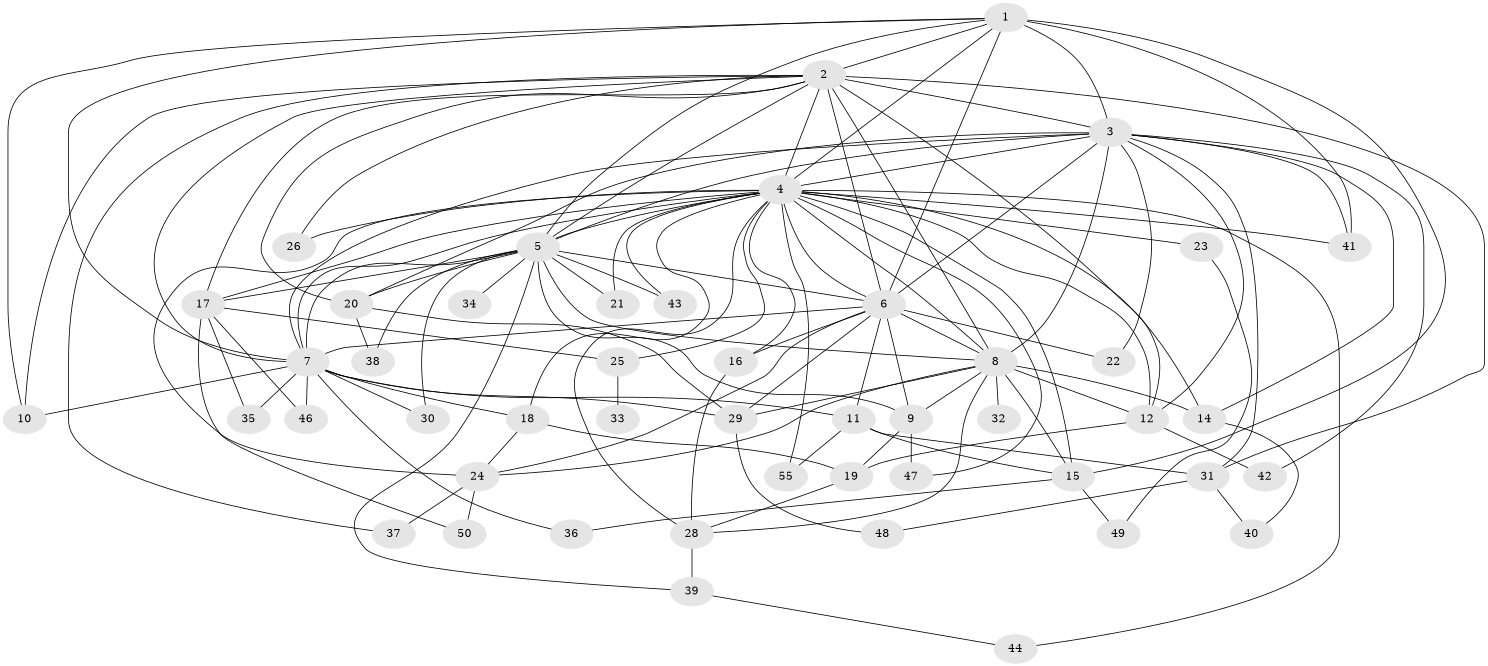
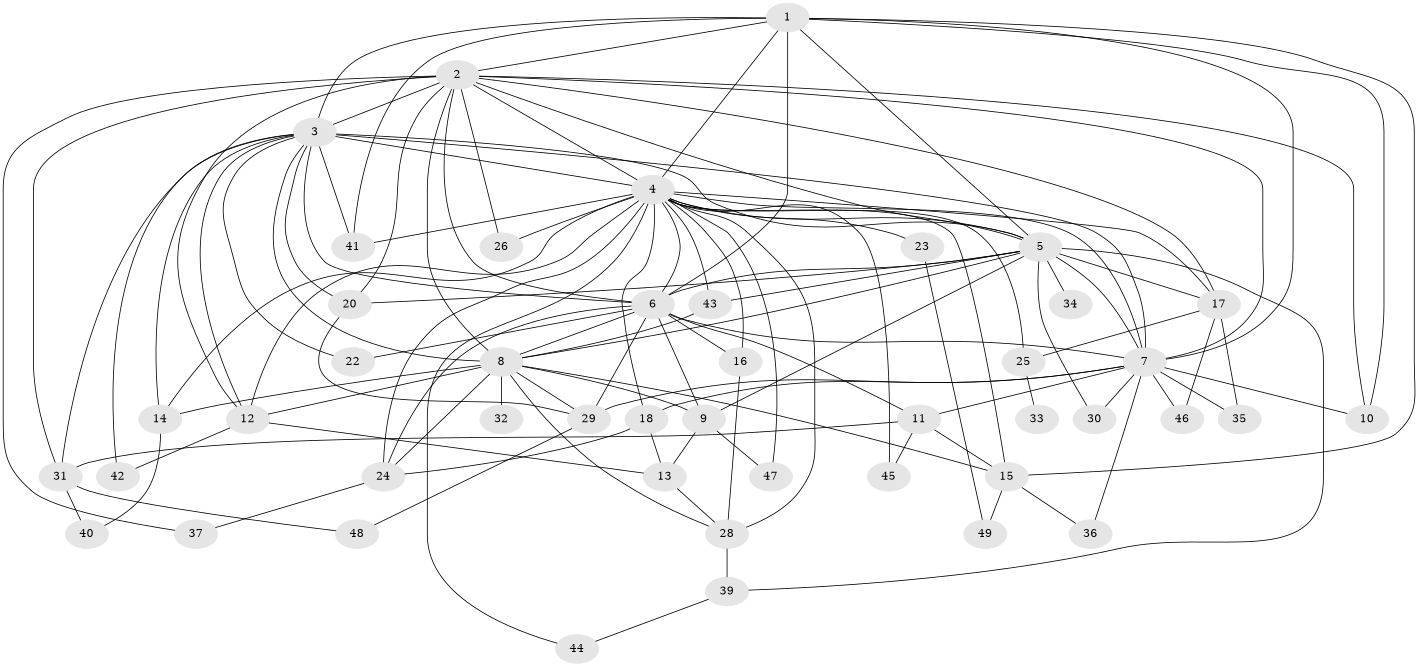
edge "4" -- "8": now "43" -- "8"
node "21": removed
node "38": removed
node "55": label "55" -> "45"
node "19": label "19" -> "13"
node "50": removed
